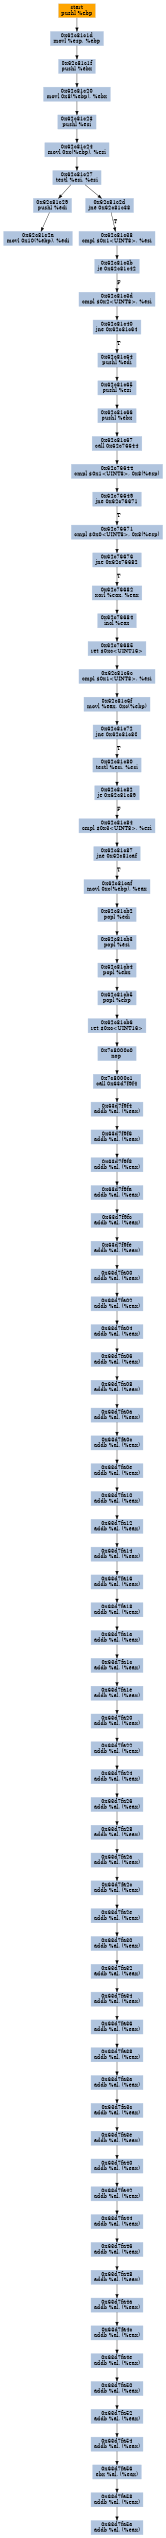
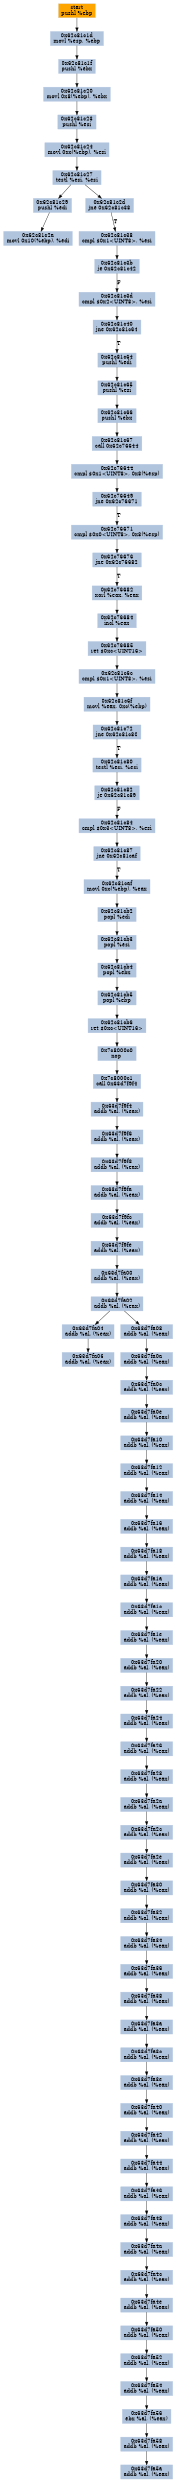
edge "0x63d7fa06 addb %al, (%eax)" -> "0x63d7fa08 addb %al, (%eax)": now "0x63d7fa02 addb %al, (%eax)" -> "0x63d7fa08 addb %al, (%eax)"
